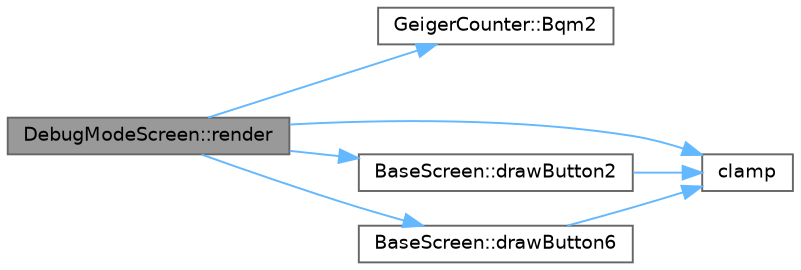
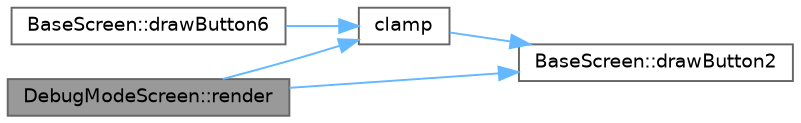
node "GeigerCounter::Bqm2": removed
edge "BaseScreen::drawButton2" -> "clamp": reversed
edge "DebugModeScreen::render" -> "BaseScreen::drawButton6": removed
